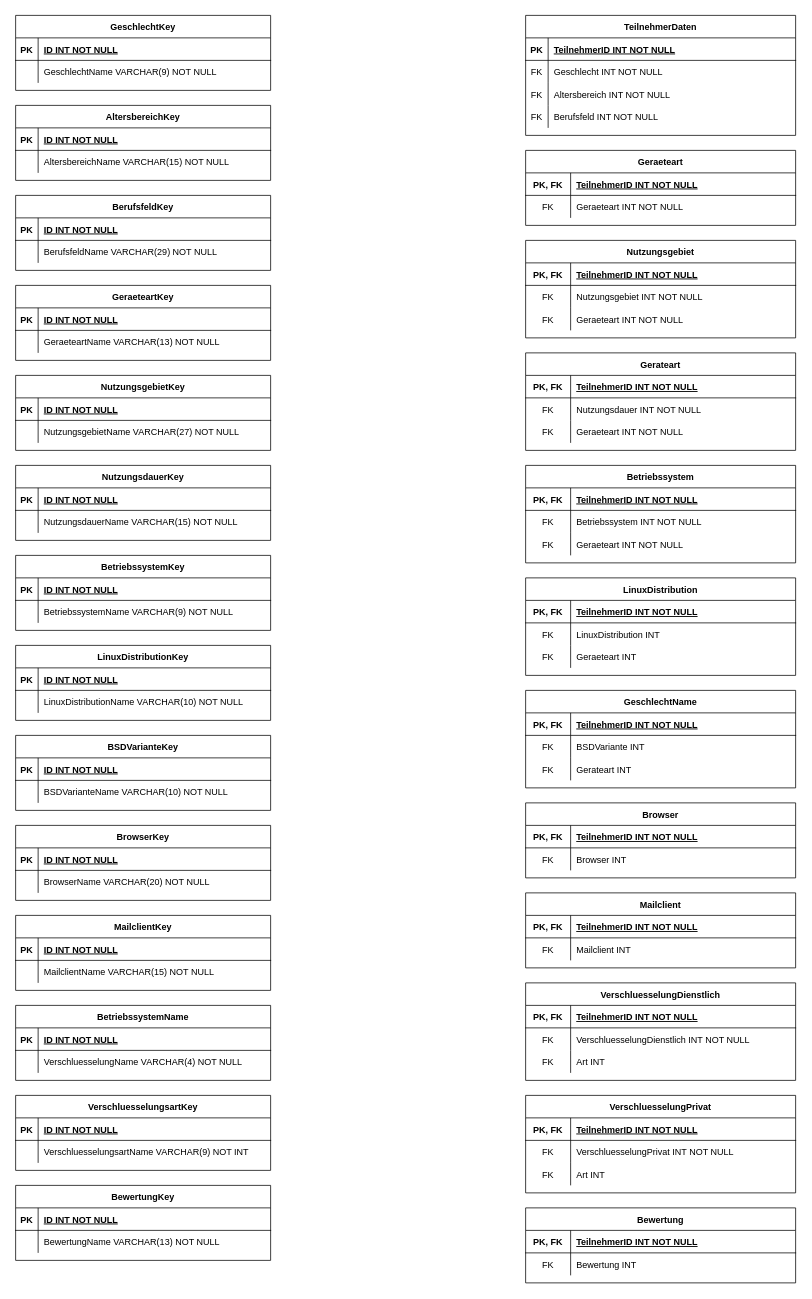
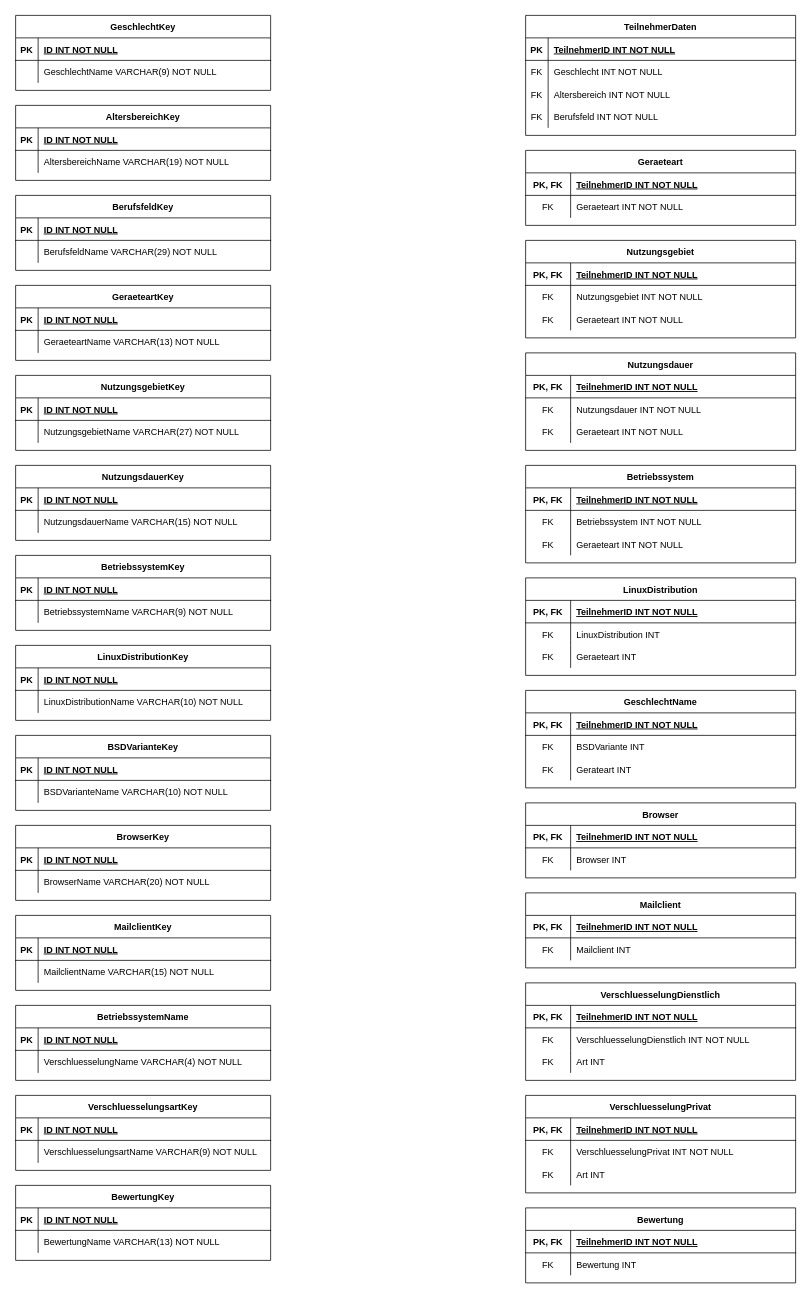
node "AltersbereichName VARCHAR(15) NOT NULL": label "AltersbereichName VARCHAR(15) NOT NULL" -> "AltersbereichName VARCHAR(19) NOT NULL"
node "Gerateart": label "Gerateart" -> "Nutzungsdauer"
node "VerschluesselungsartName VARCHAR(9) NOT INT": label "VerschluesselungsartName VARCHAR(9) NOT INT" -> "VerschluesselungsartName VARCHAR(9) NOT NULL"
